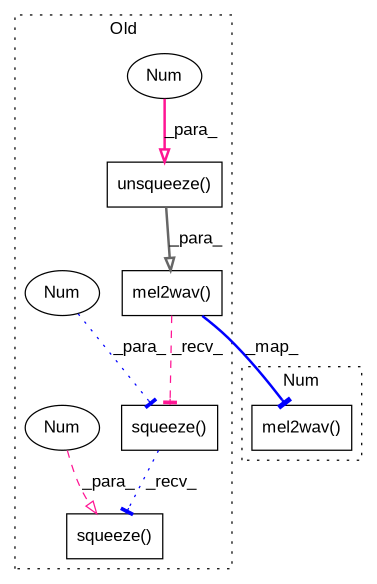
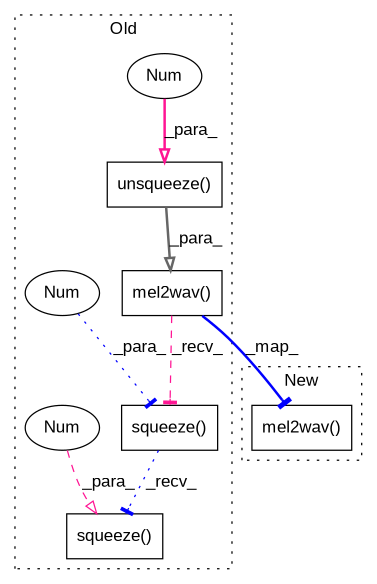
cluster "Num": label "Num" -> "New"
